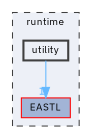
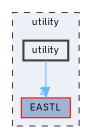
cluster "runtime": label "runtime" -> "utility"
